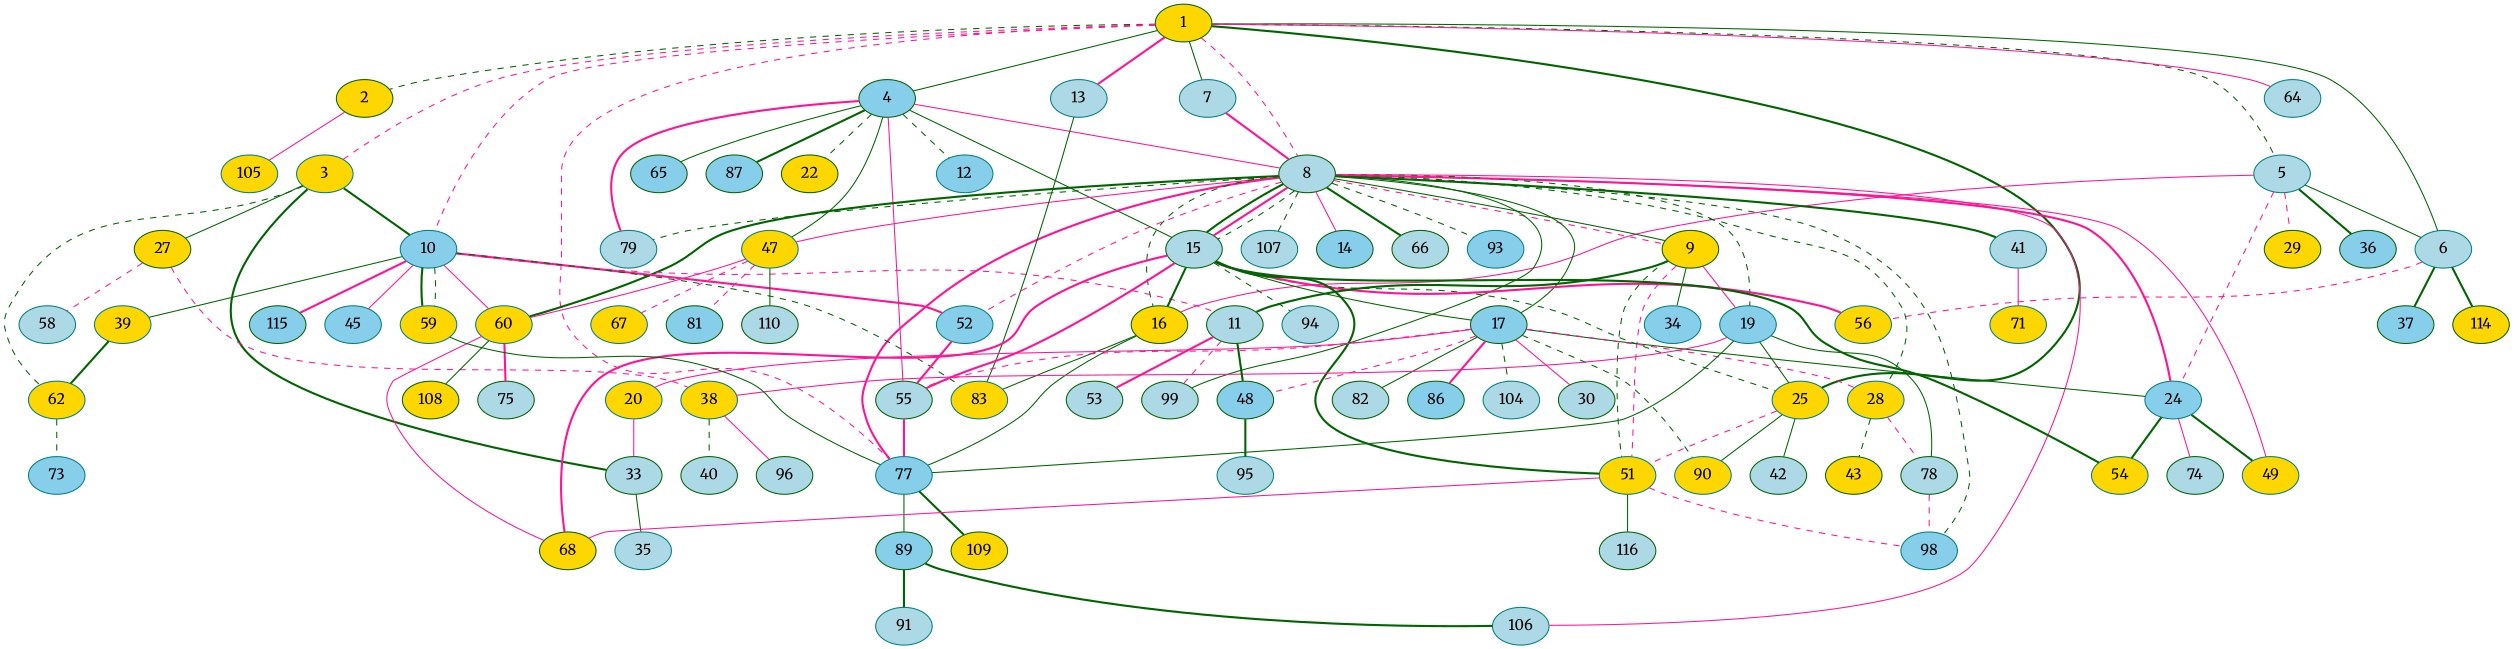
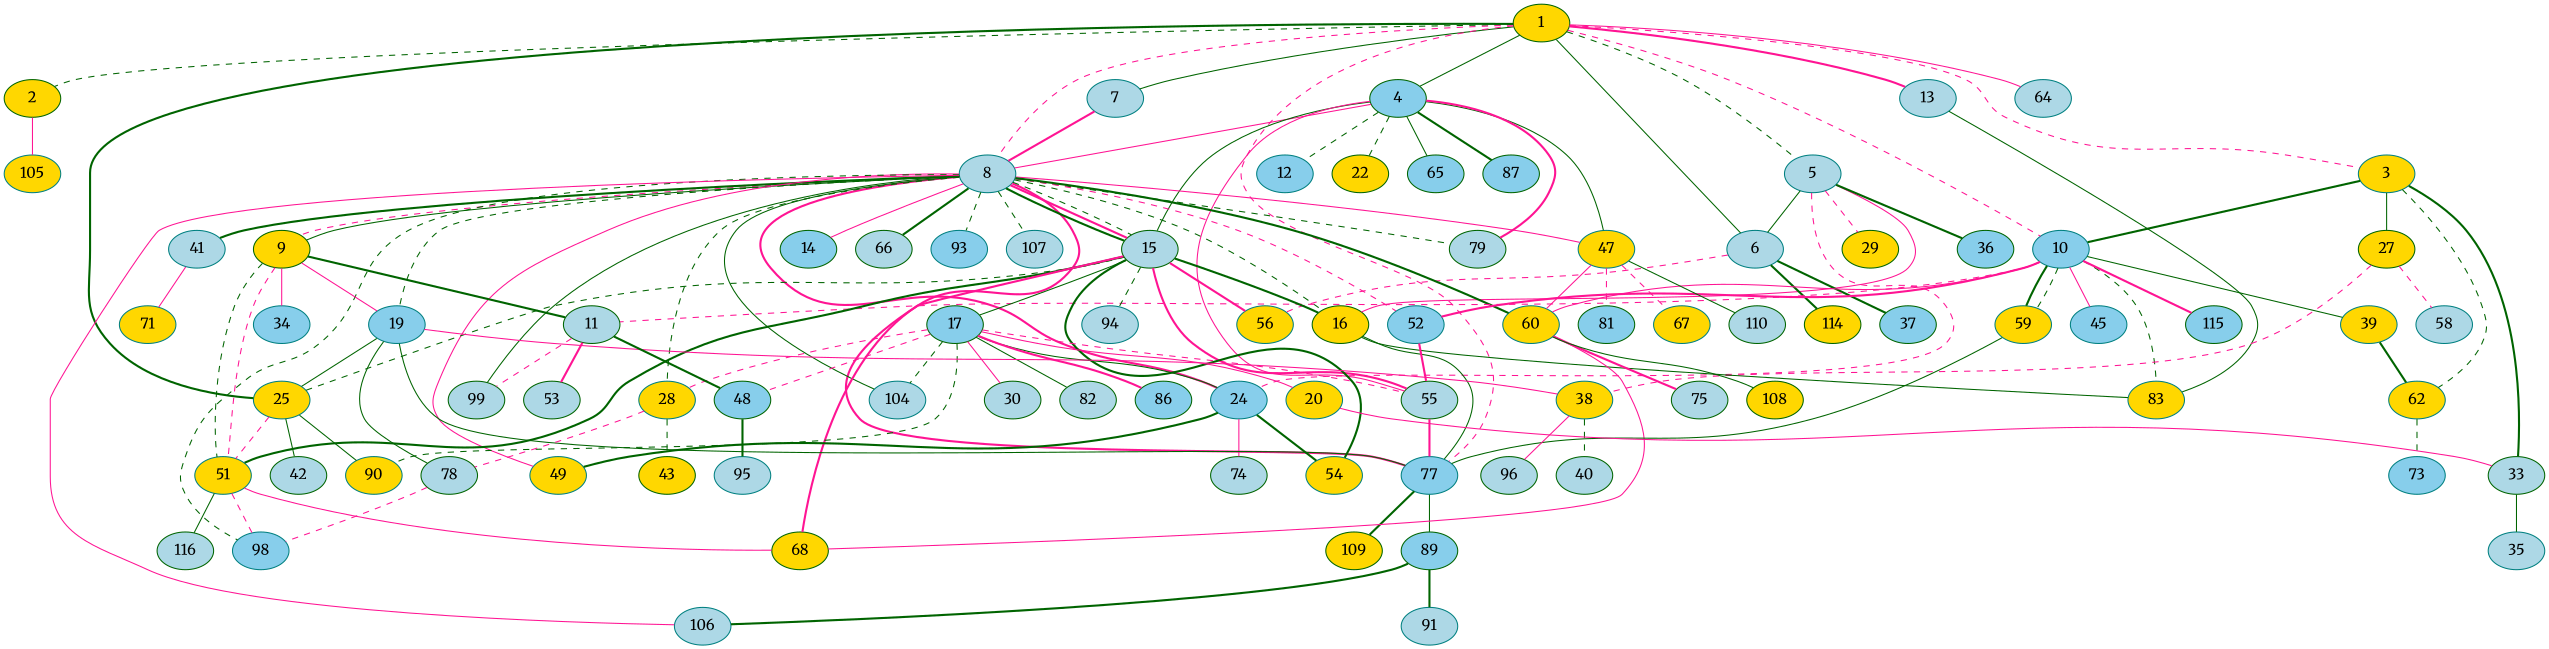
node "8": color darkgreen -> teal
edge "8" -- "17": now "8" -- "104"
node "79": color teal -> darkgreen
edge "9" -- "34": color darkgreen -> deeppink
